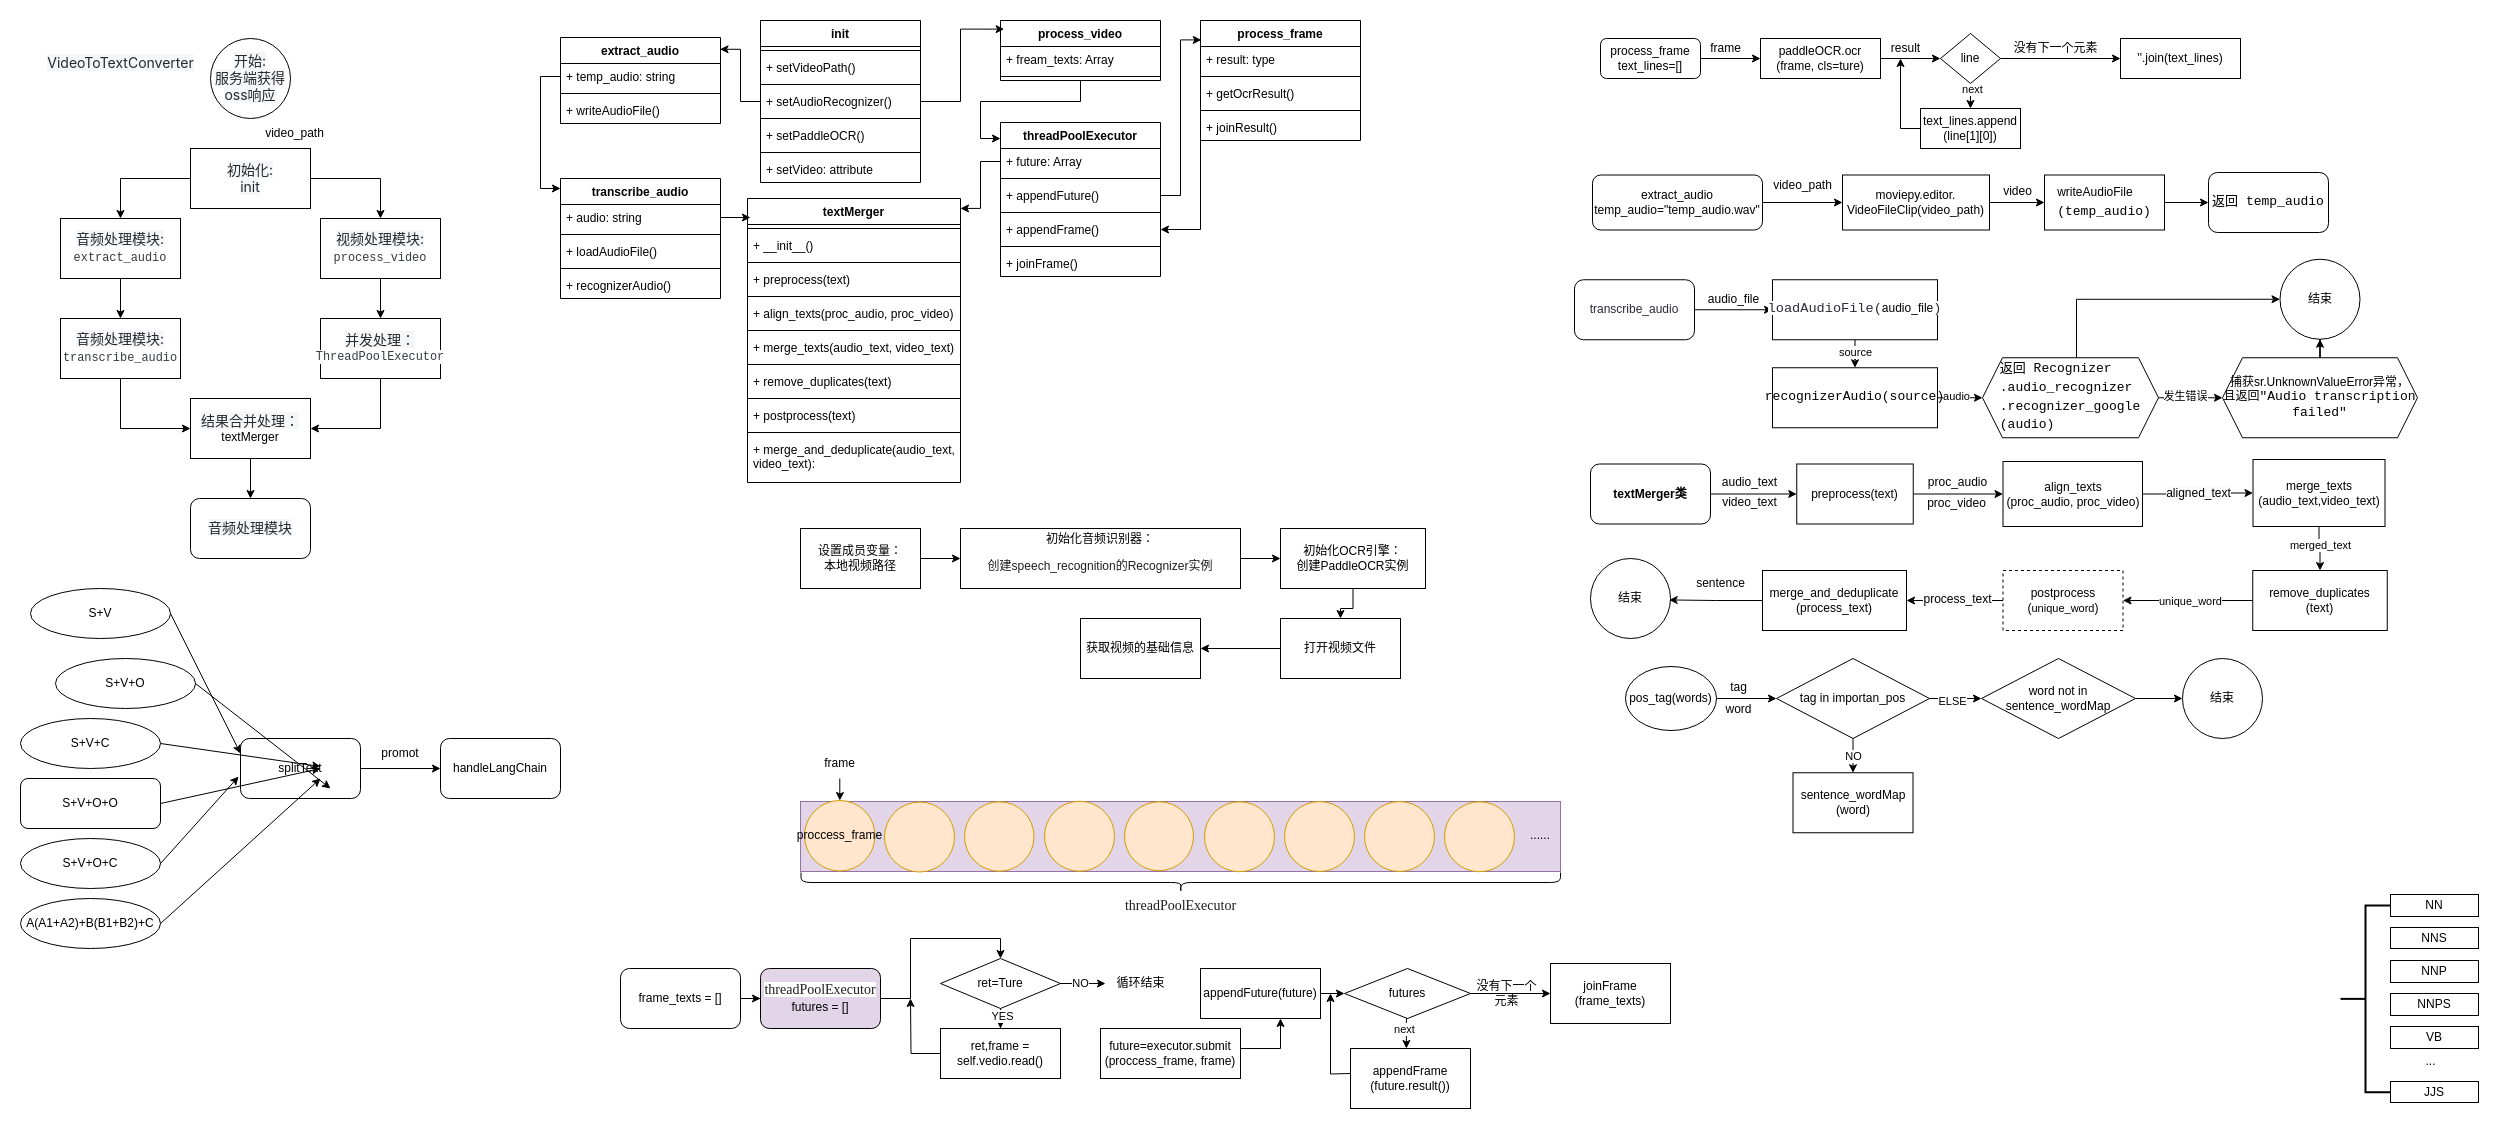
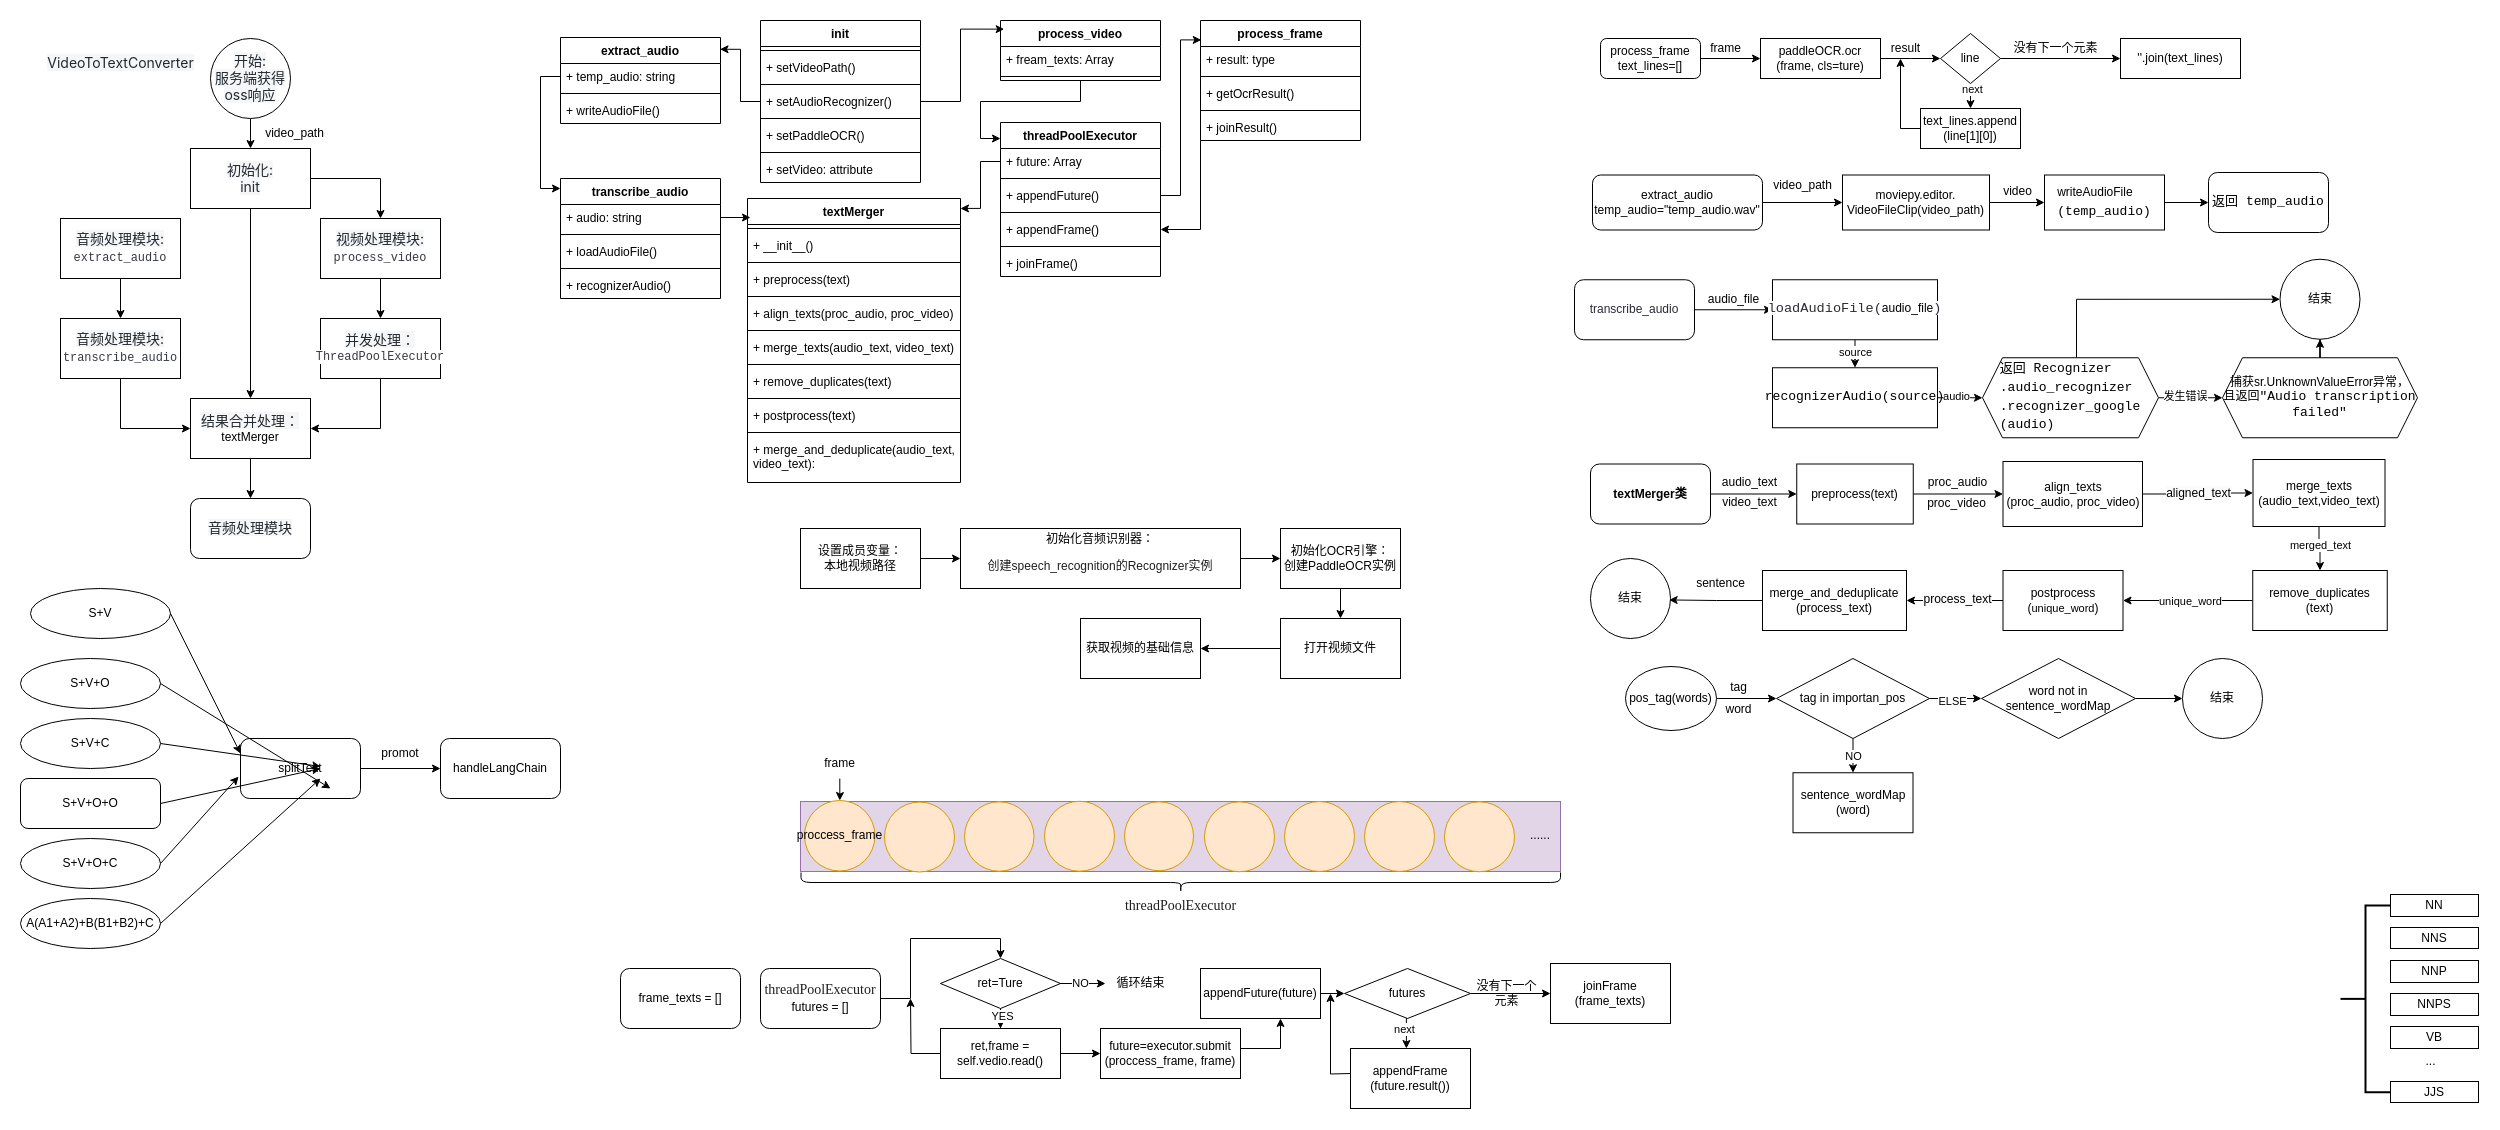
edge "开始: 服务端获得oss响应" -> "初始化: init": added
edge "初始化: init" -> "音频处理模块: extract_audio": now "初始化: init" -> "结果合并处理： textMerger"
node "初始化OCR引擎： 创建PaddleOCR实例": size 145x60 -> 120x60
node "postprocess (unique_word)": style dashed -> solid
node "S+V+O": moved (126, 684) -> (91, 684)
edge "frame_texts = []" -> "threadPoolExecutor futures = []": removed
node "threadPoolExecutor futures = []": fillcolor #e1d5e7 -> #ffffff
edge "ret,frame = self.vedio.read()" -> "future=executor.submit (proccess_frame, frame)": added
